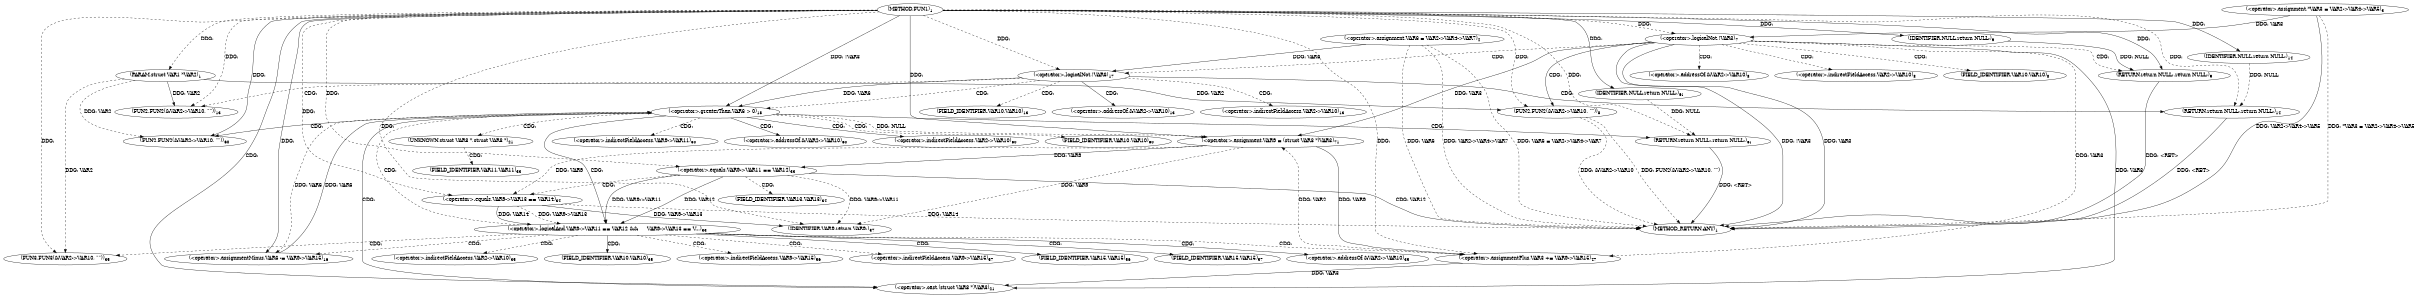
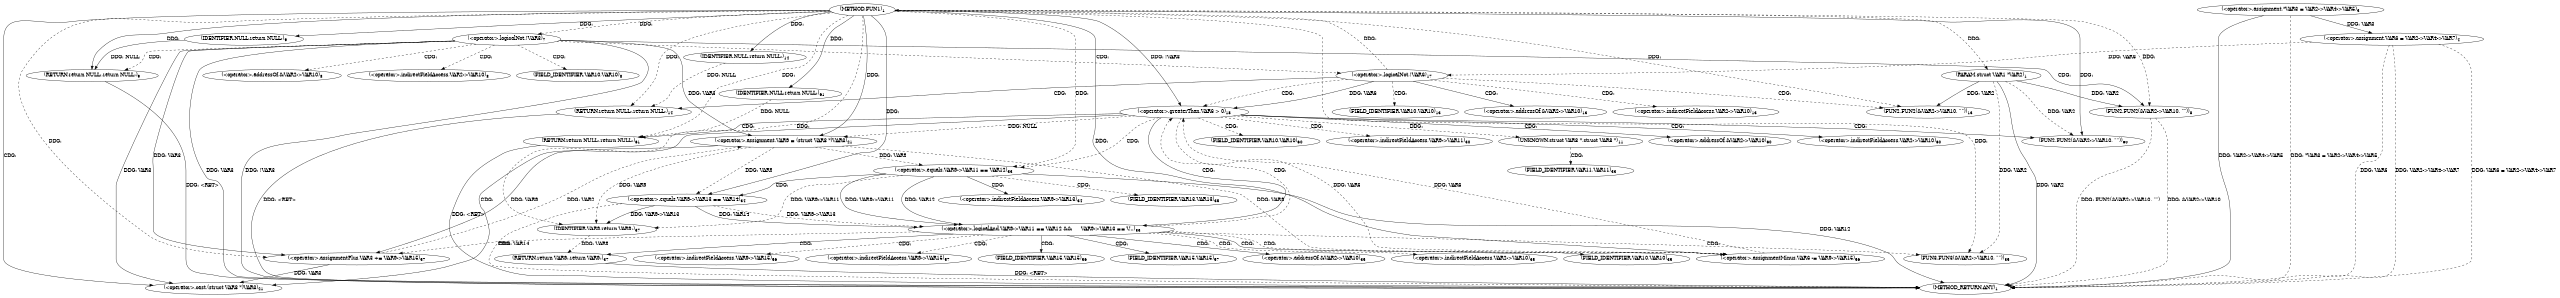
edge "(METHOD,FUN1)" -> "(<operator>.equals,VAR9->VAR13 == VAR14)": style dashed -> solid
edge "(<operator>.assignment,*VAR3 = VAR2->VAR4->VAR5)" -> "(<operator>.logicalNot,!VAR3)": now "(<operator>.assignment,*VAR3 = VAR2->VAR4->VAR5)" -> "(<operator>.assignment,VAR6 = VAR2->VAR4->VAR7)"
edge "(METHOD,FUN1)" -> "(<operator>.logicalNot,!VAR6)": reversed
edge "(<operator>.assignment,VAR6 = VAR2->VAR4->VAR7)" -> "(<operator>.logicalNot,!VAR6)": style solid -> dashed
edge "(<operator>.assignmentMinus,VAR6 -= VAR9->VAR15)" -> "(<operator>.greaterThan,VAR6 > 0)": style solid -> dashed
edge "(<operator>.greaterThan,VAR6 > 0)" -> "(UNKNOWN,struct VAR8 *,struct VAR8 *)": label "CDG: " -> "DDG: "
node "(UNKNOWN,struct VAR8 *,struct VAR8 *)": text "21" -> "11"
node "(<operator>.assignment,VAR9 = (struct VAR8 *)VAR3)": text "71" -> "21"
edge "(<operator>.greaterThan,VAR6 > 0)" -> "(<operator>.equals,VAR9->VAR11 == VAR12)": added, label "CDG:"
edge "(<operator>.assignment,VAR9 = (struct VAR8 *)VAR3)" -> "(<operator>.equals,VAR9->VAR11 == VAR12)": style solid -> dashed
edge "(<operator>.equals,VAR9->VAR11 == VAR12)" -> "(<operator>.equals,VAR9->VAR13 == VAR14)": style dashed -> solid
edge "(PARAM,struct VAR1 *VAR2)" -> "(METHOD_RETURN,ANY)": added, label "DDG: VAR2"
edge "(<operator>.logicalNot,!VAR3)" -> "(<operator>.assignmentPlus,VAR3 += VAR9->VAR15)": style dashed -> solid
node "(FIELD_IDENTIFIER,VAR13,VAR13)": text "34" -> "35"
node "(<operator>.indirectFieldAccess,VAR9->VAR13)": added
edge "(<operator>.equals,VAR9->VAR11 == VAR12)" -> "(METHOD_RETURN,ANY)": label "CDG: VAR12" -> "DDG: VAR12"
edge "(<operator>.assignment,VAR9 = (struct VAR8 *)VAR3)" -> "(<operator>.assignmentMinus,VAR6 -= VAR9->VAR15)": added, label "DDG: VAR9"
node "(<operator>.assignmentMinus,VAR6 -= VAR9->VAR15)": text "16" -> "56"
node "(<operator>.assignmentPlus,VAR3 += VAR9->VAR15)": text "47" -> "57"
node "(RETURN,return VAR9;,return VAR9;)": added
